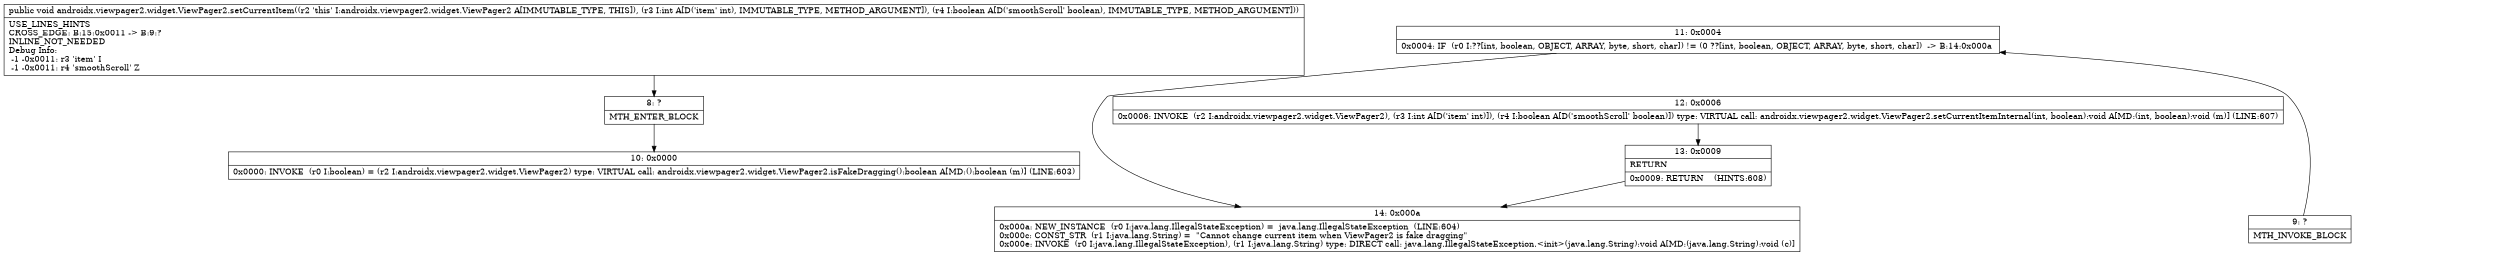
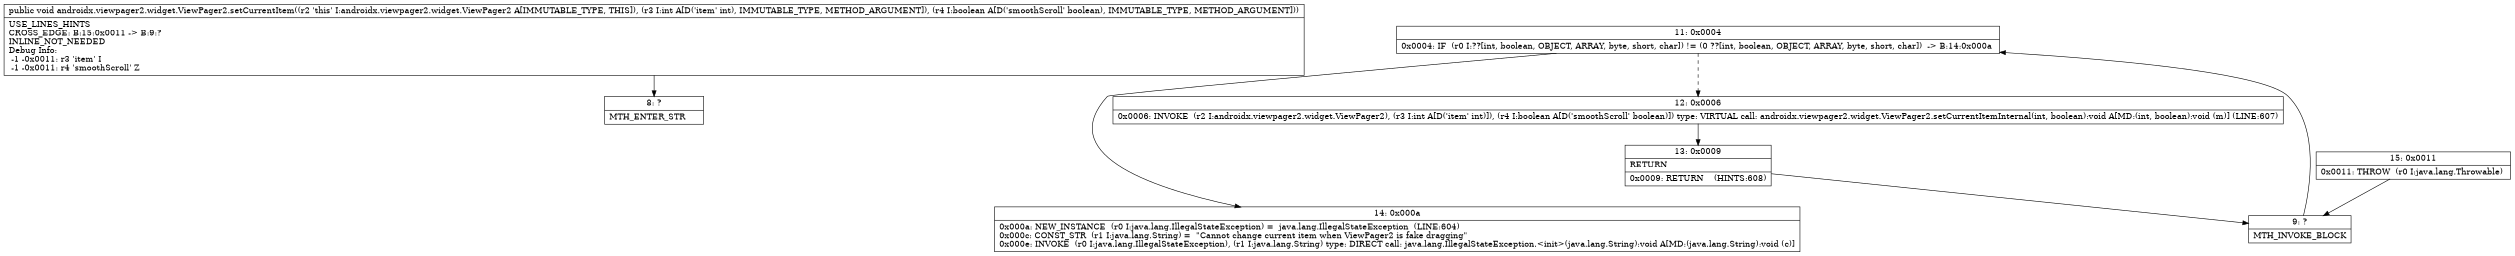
edge "11: 0x0004" -> "12: 0x0006": added
node "8: ?": text "MTH_ENTER_BLOCK" -> "MTH_ENTER_STR"
node "10: 0x0000": removed
node "15: 0x0011": added
edge "13: 0x0009" -> "14: 0x000a": now "13: 0x0009" -> "9: ?"
